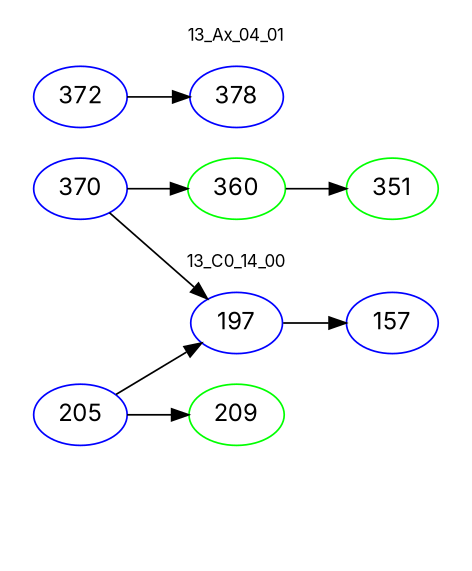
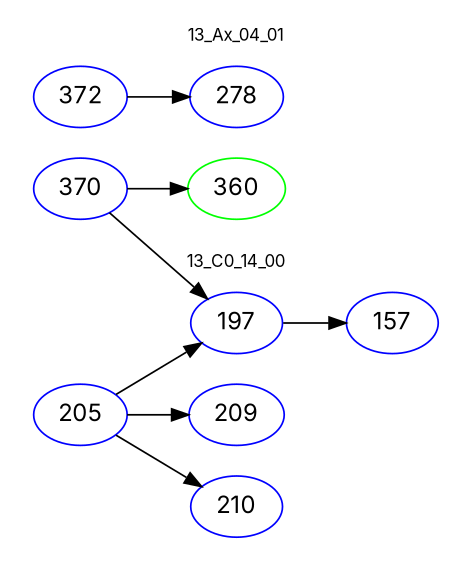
node "378": label "378" -> "278"
node "351": removed
node "209": color green -> blue
node "210": added
